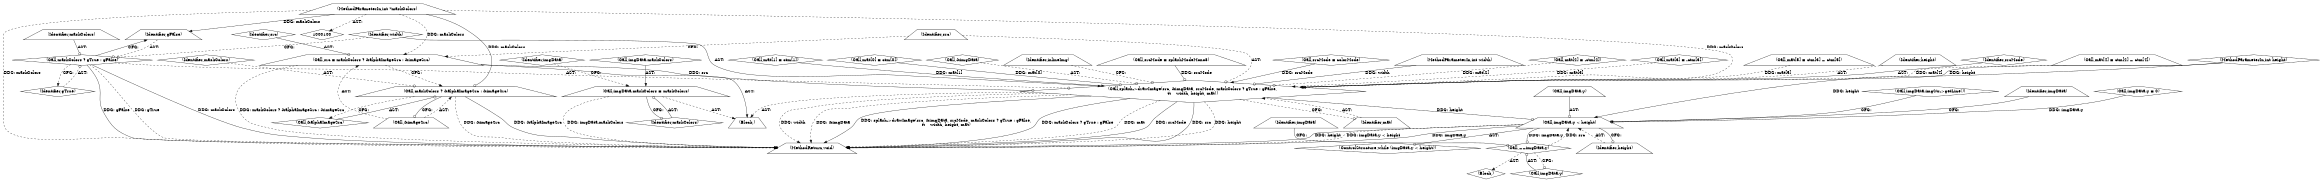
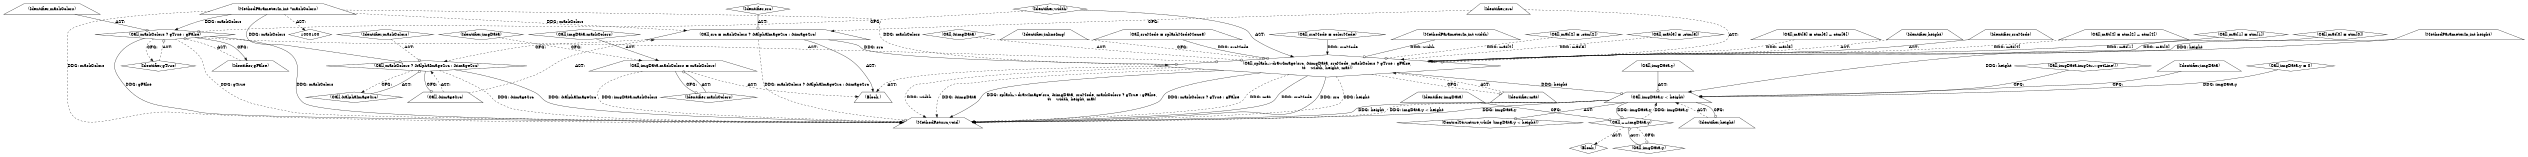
edge "(MethodParameterIn,int *maskColors)" -> "(Identifier,gFalse)": now "(MethodParameterIn,int *maskColors)" -> "(Call,maskColors ? gTrue : gFalse)"
node "(Identifier,srcMode)": shape diamond -> trapezium
node "(MethodParameterIn,int height)": shape diamond -> trapezium
node "(Call,maskColors ? &alphaImageSrc : &imageSrc)": shape trapezium -> diamond
edge "(Call,++imgData.y)" -> "(Call,imgData.y < height)": label "DDG: src" -> "DDG: imgData.y"
